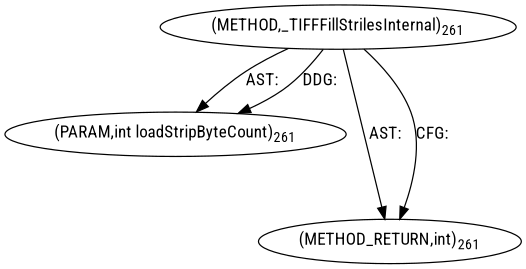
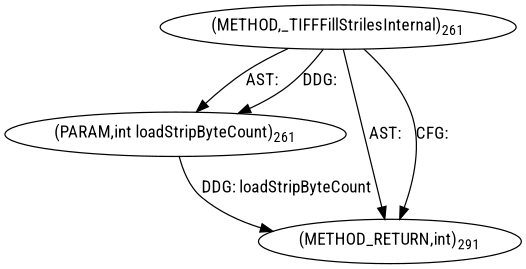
edge "(PARAM,int loadStripByteCount)" -> "(METHOD_RETURN,int)": added, label "DDG: loadStripByteCount"
node "(METHOD_RETURN,int)": text "261" -> "291"
